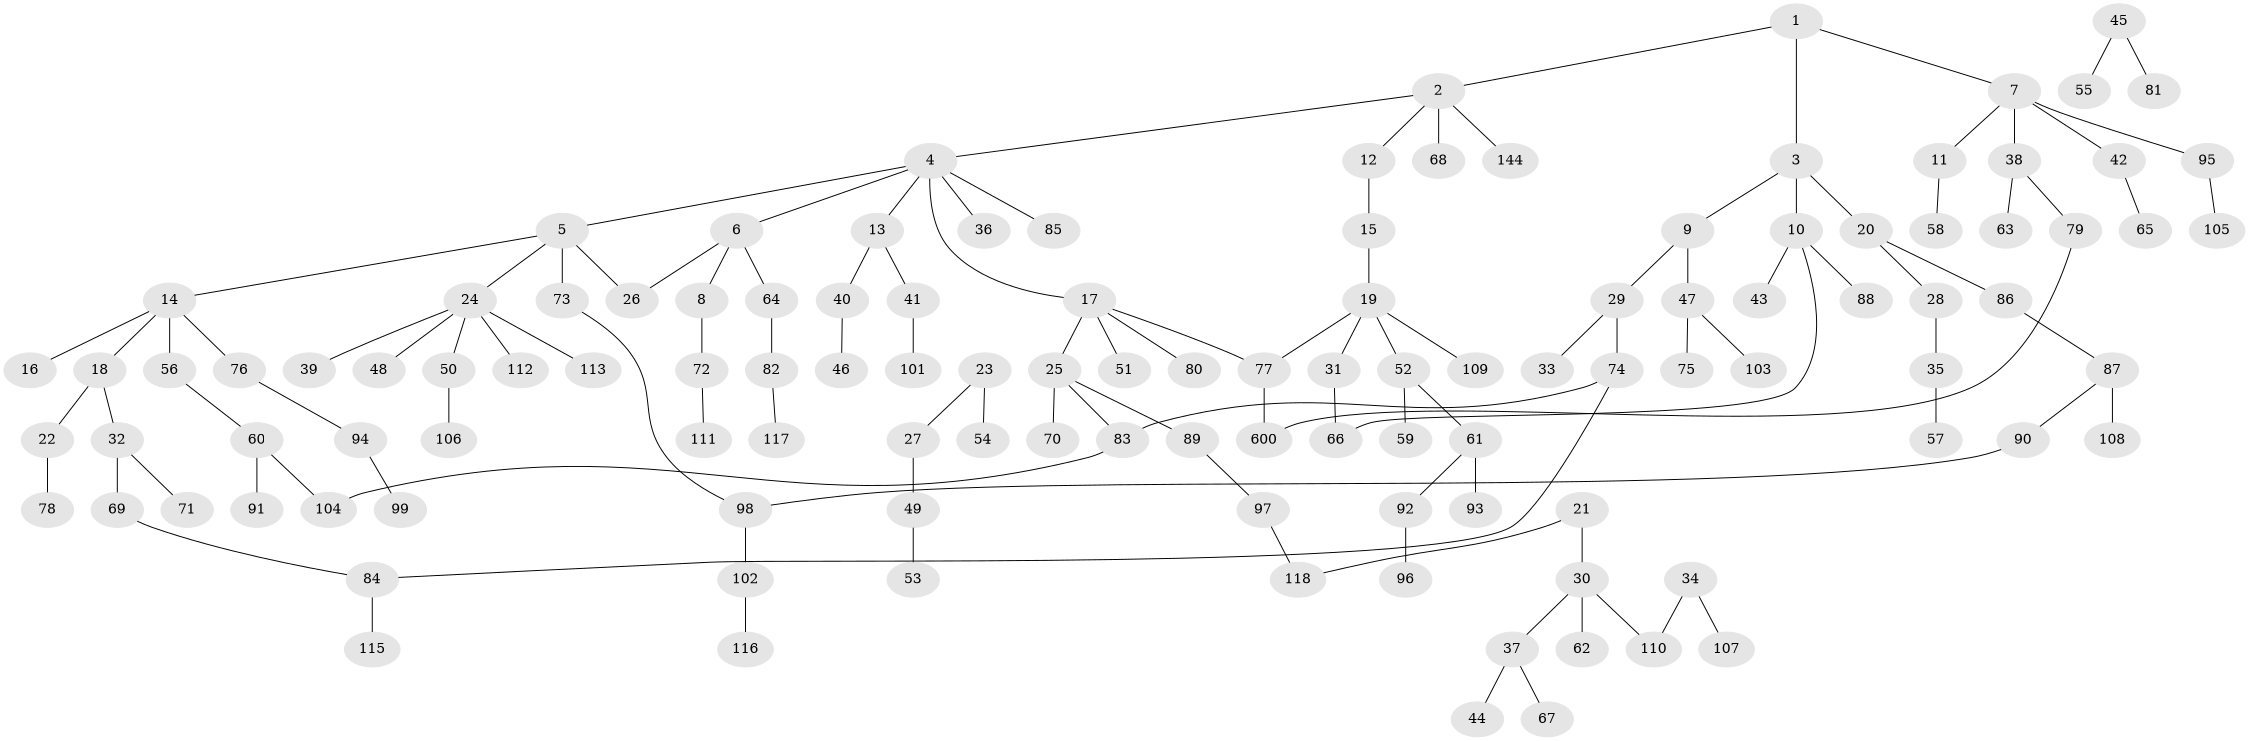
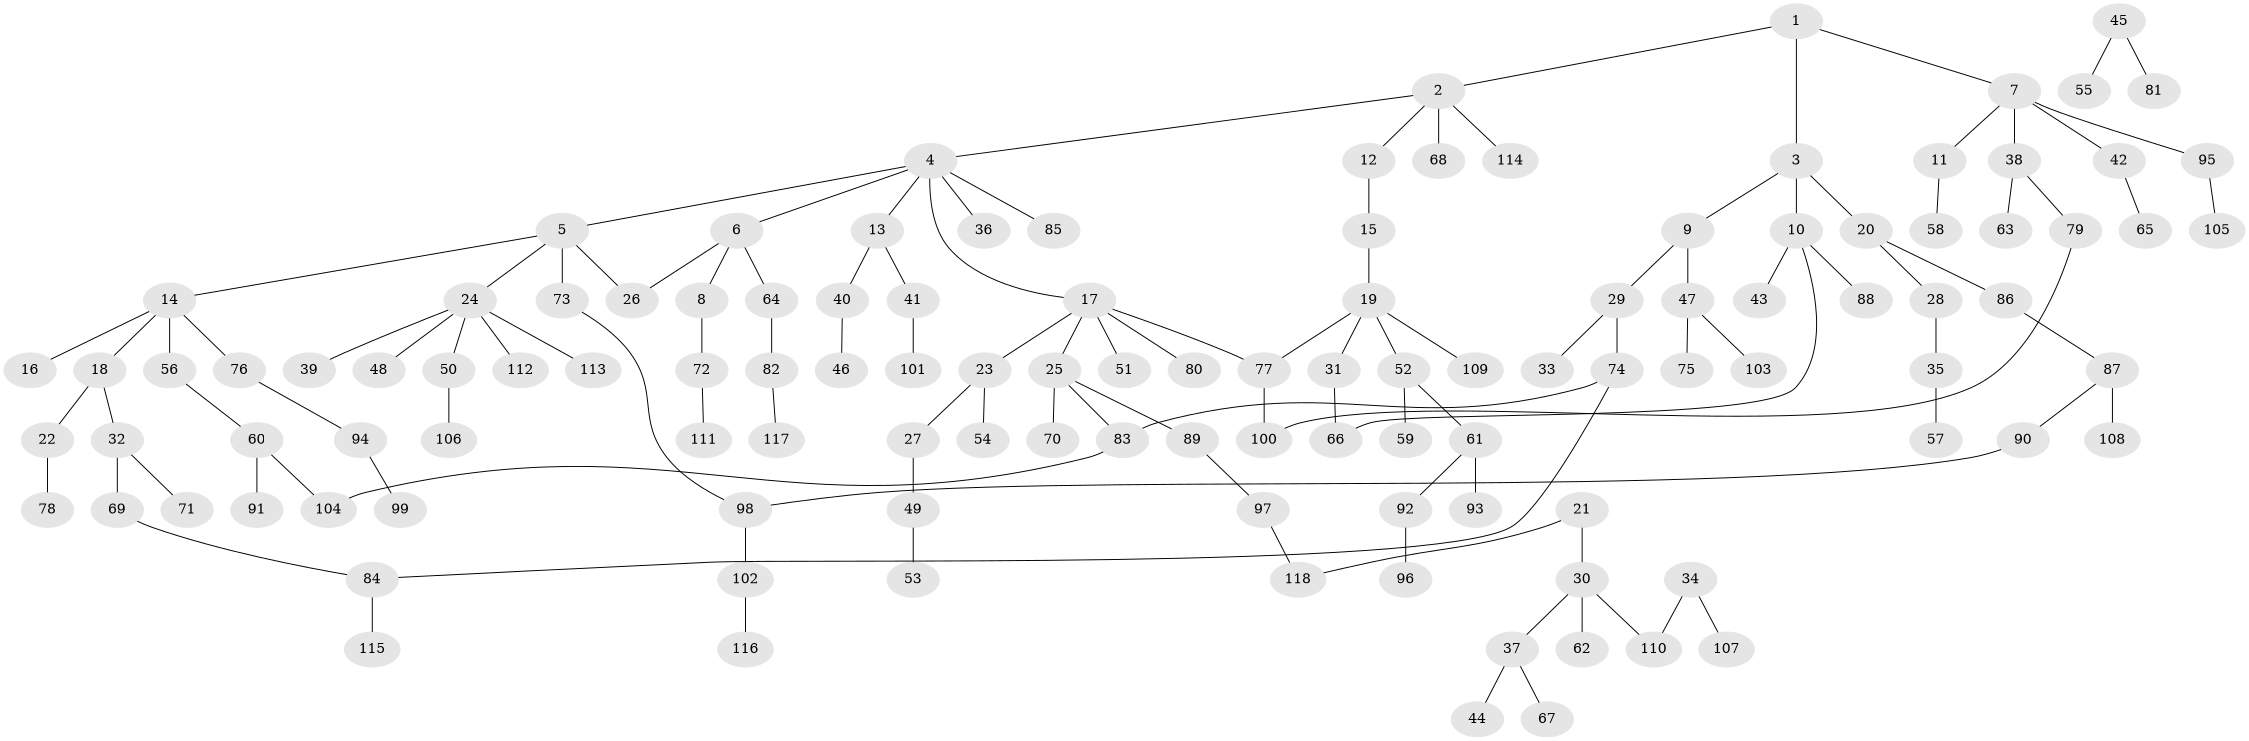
node "144": label "144" -> "114"
edge "17" -- "23": added
node "600": label "600" -> "100"
